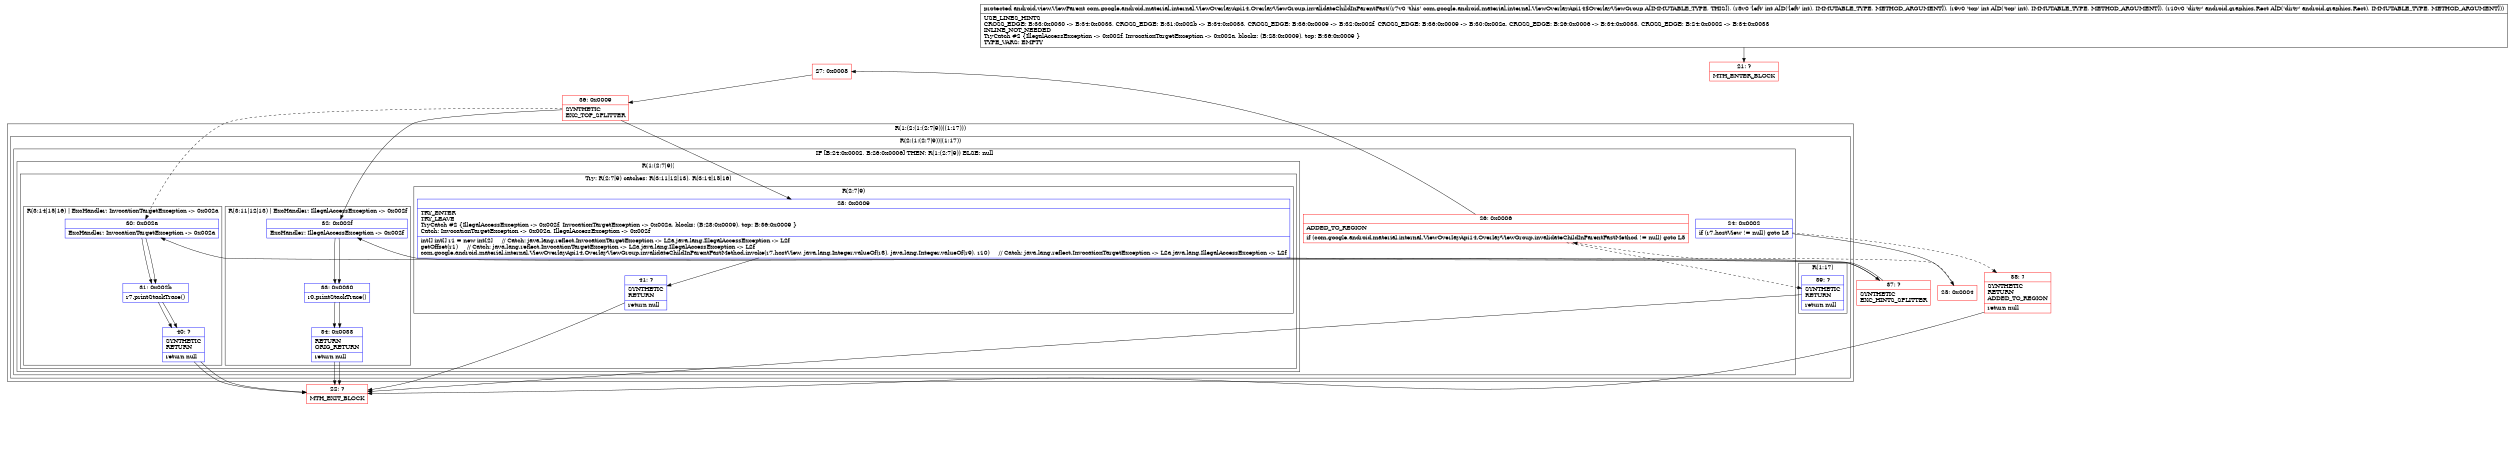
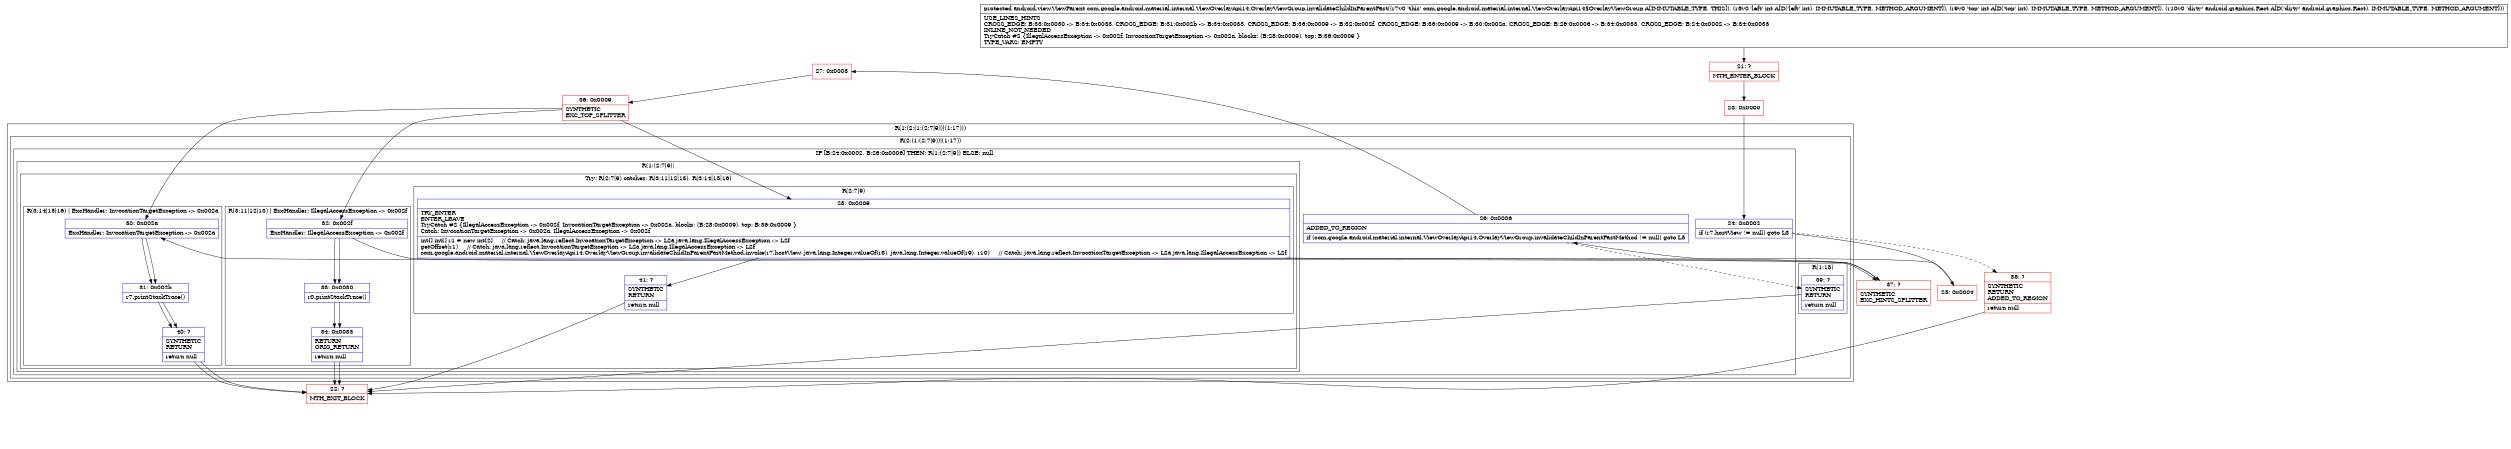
node "23: 0x0000": added
edge "36: 0x0009" -> "30: 0x002a": style dashed -> solid
node "28: 0x0009": text "TRY_LEAVE" -> "ENTER_LEAVE"
node "26: 0x0006": color red -> blue
edge "37: ?" -> "32: 0x002f": reversed
edge "25: 0x0004" -> "26: 0x0006": style dashed -> solid
cluster "R(1:17)": label "R(1:17)" -> "R(1:15)"
